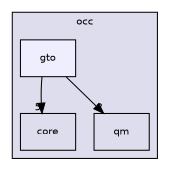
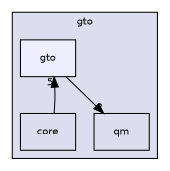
cluster "occ": label "occ" -> "gto"
edge "gto" -> "core": reversed
